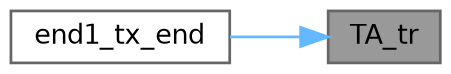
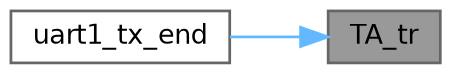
node "end1_tx_end": label "end1_tx_end" -> "uart1_tx_end"
